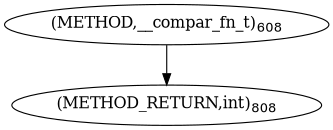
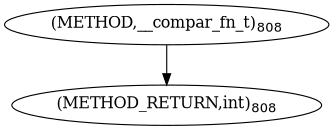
node "(METHOD,__compar_fn_t)": text "608" -> "808"
